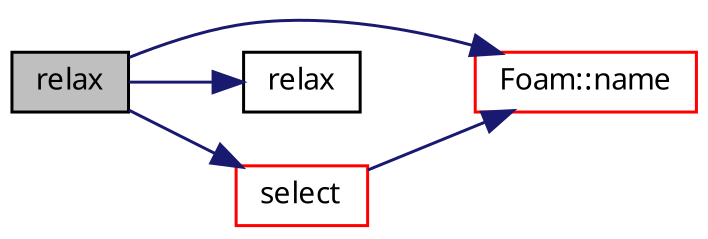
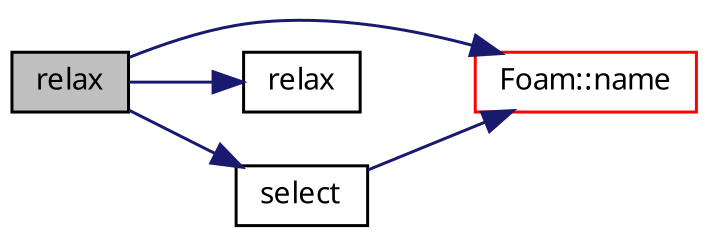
node "select": color red -> black
